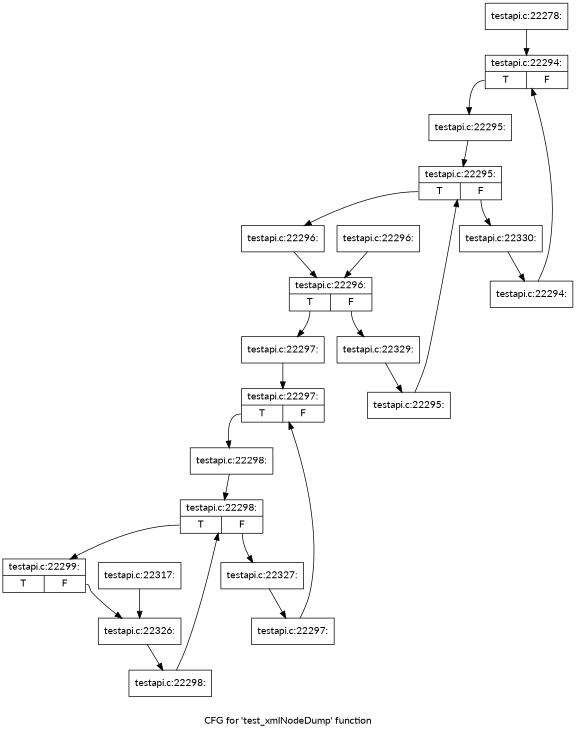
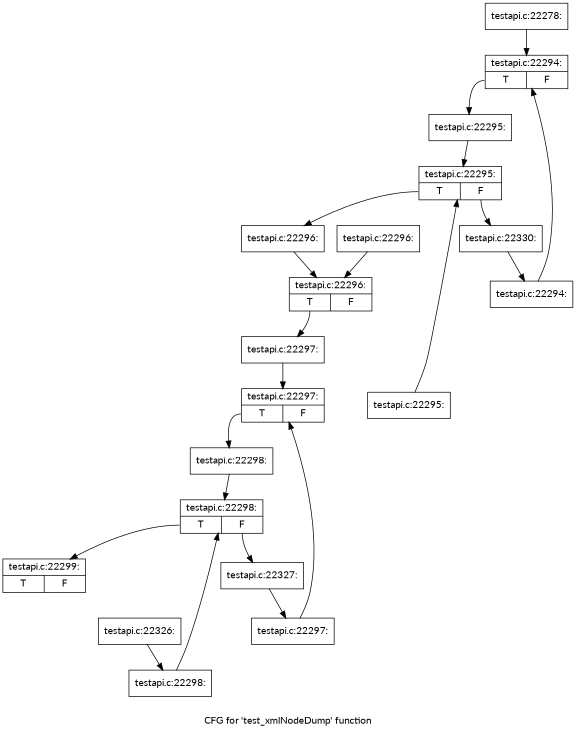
node "testapi.c:22329:": removed
node "testapi.c:22317:": removed
edge "testapi.c:22299:" -> "testapi.c:22326:": removed
